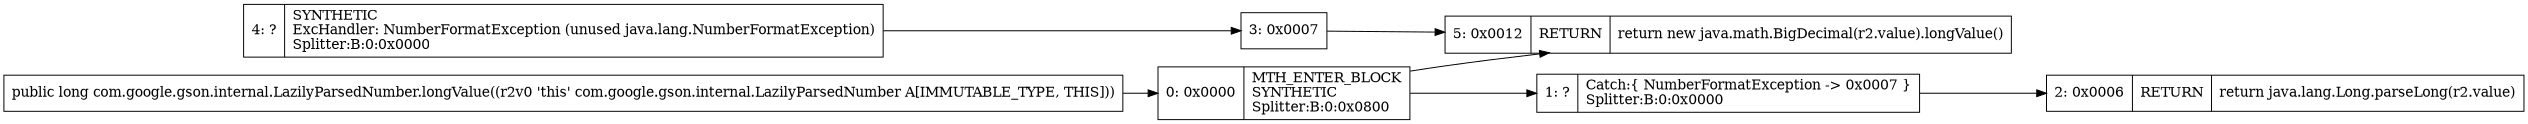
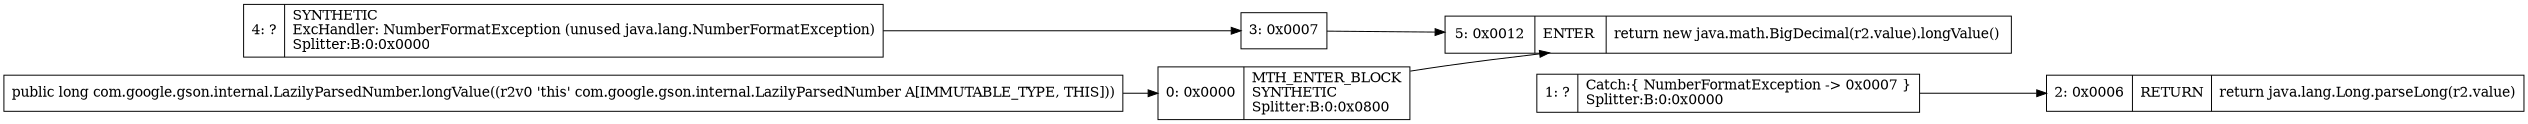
node "5: 0x0012": text "RETURN" -> "ENTER"
edge "0: 0x0000" -> "1: ?": removed
